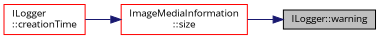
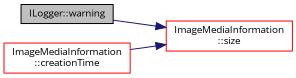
node "ILogger ::creationTime": label "ILogger ::creationTime" -> "ImageMediaInformation ::creationTime"
edge "ImageMediaInformation ::size" -> "ILogger::warning": reversed
